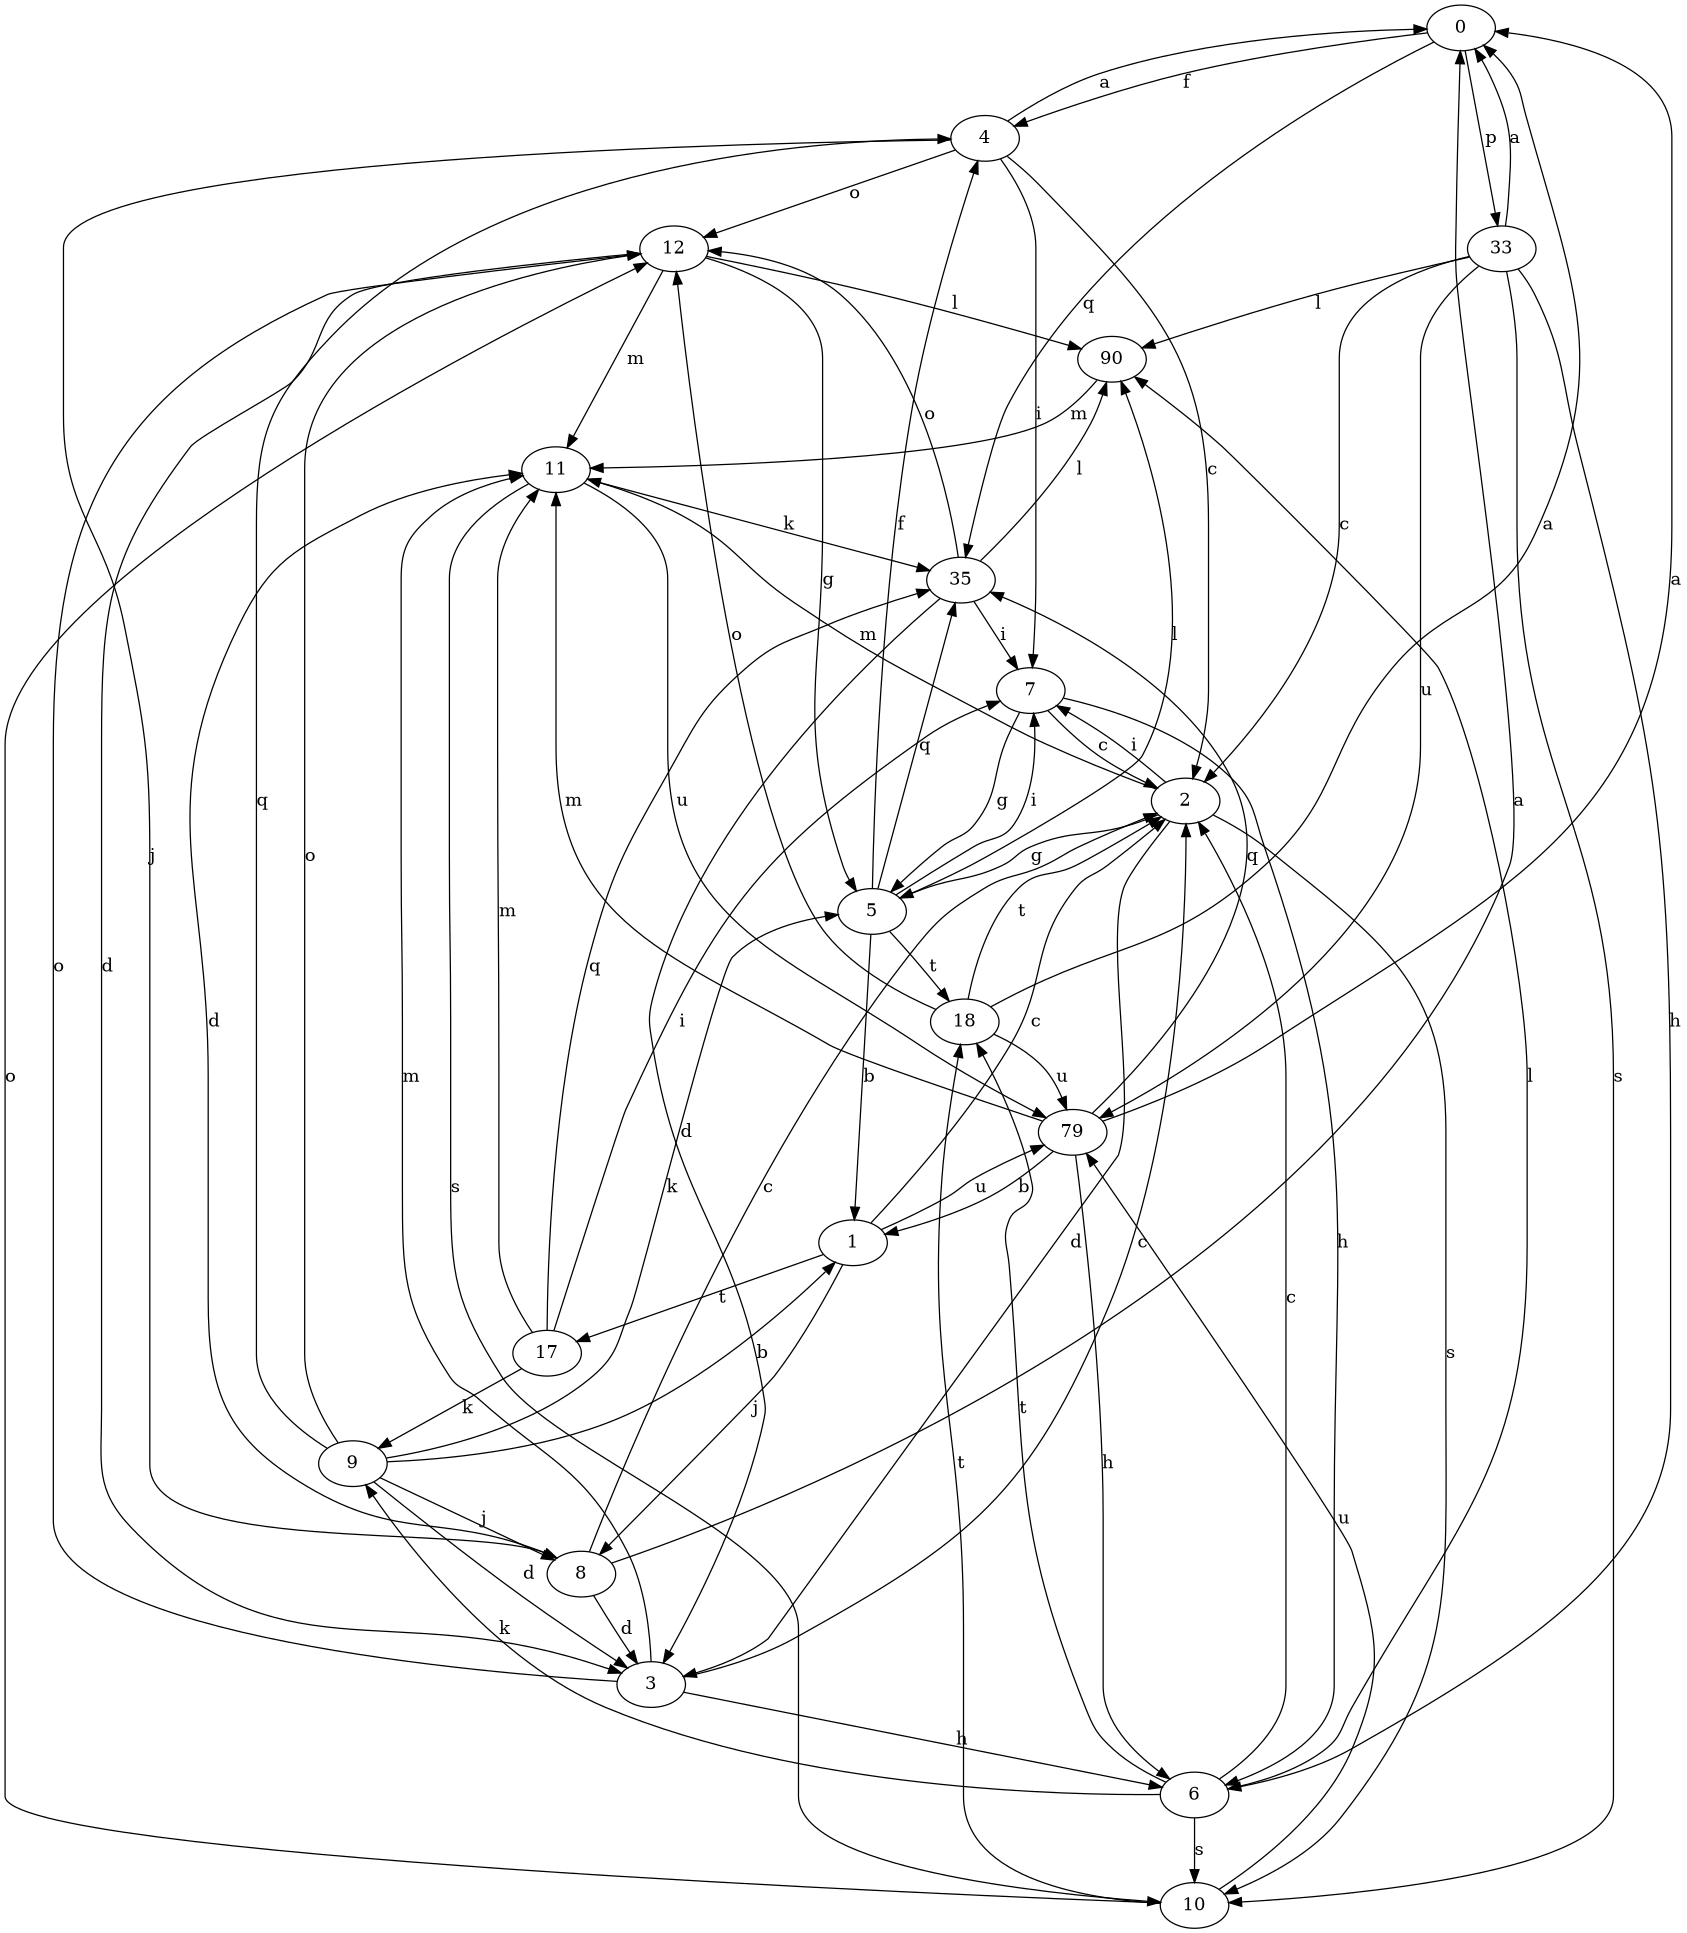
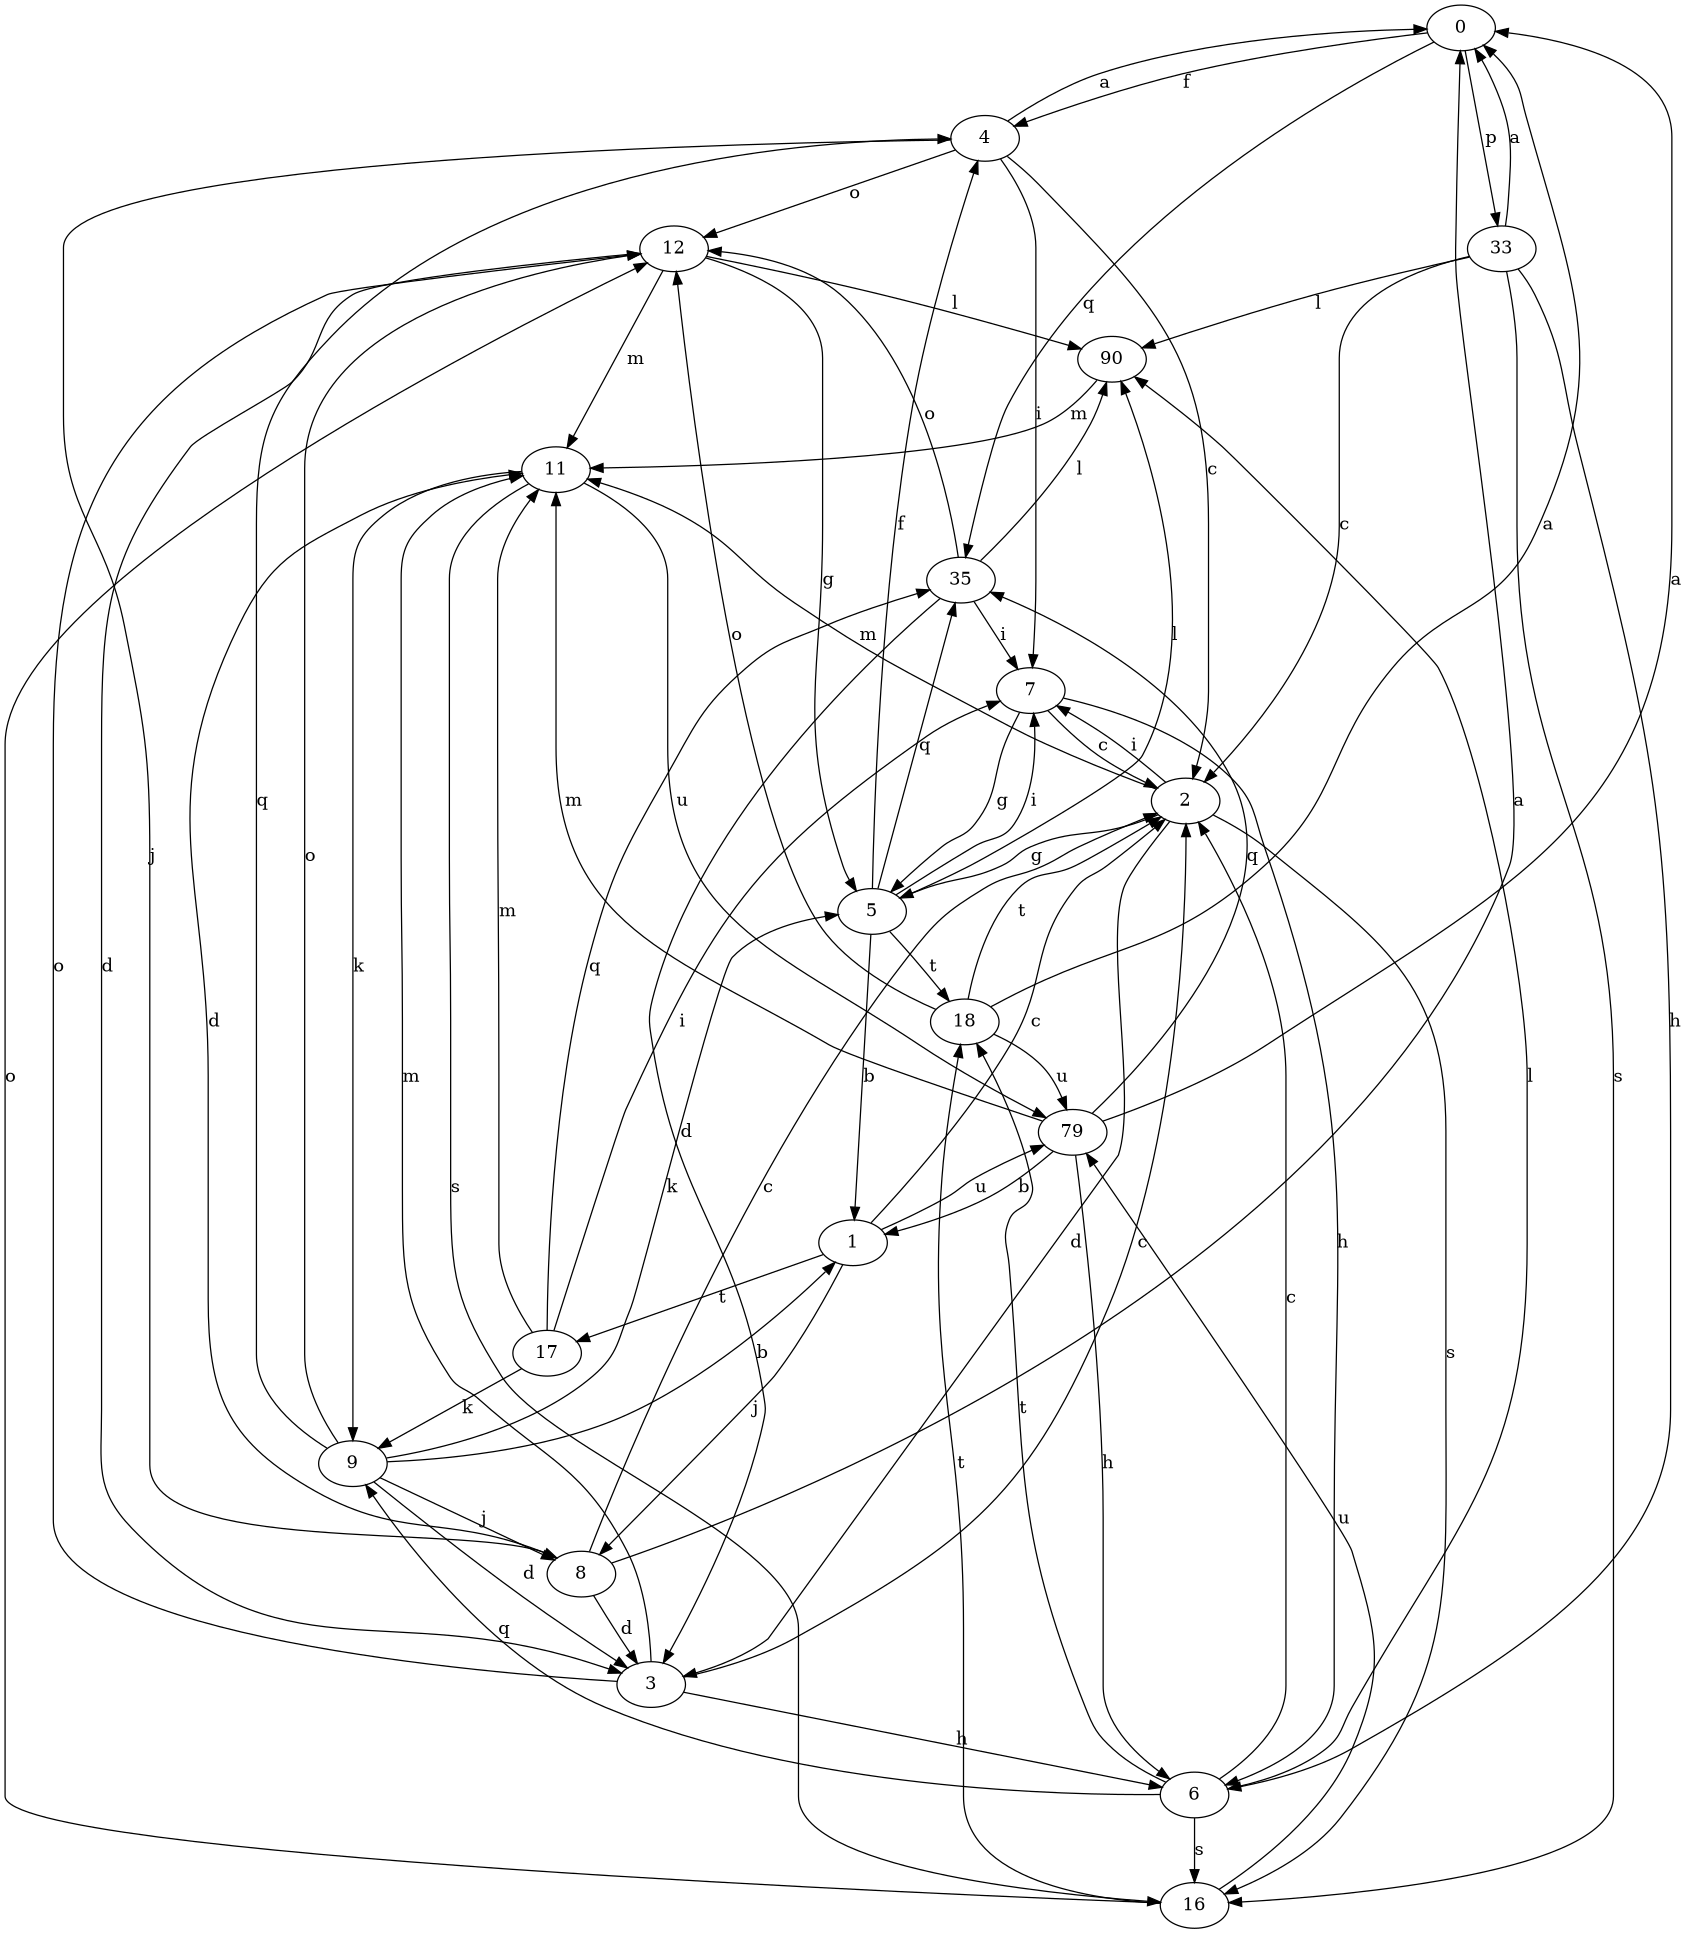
edge "11" -> "35": now "11" -> "9"
edge "33" -> "79": removed, label "u"
edge "6" -> "9": label "k" -> "q"
node "10": label "10" -> "16"
